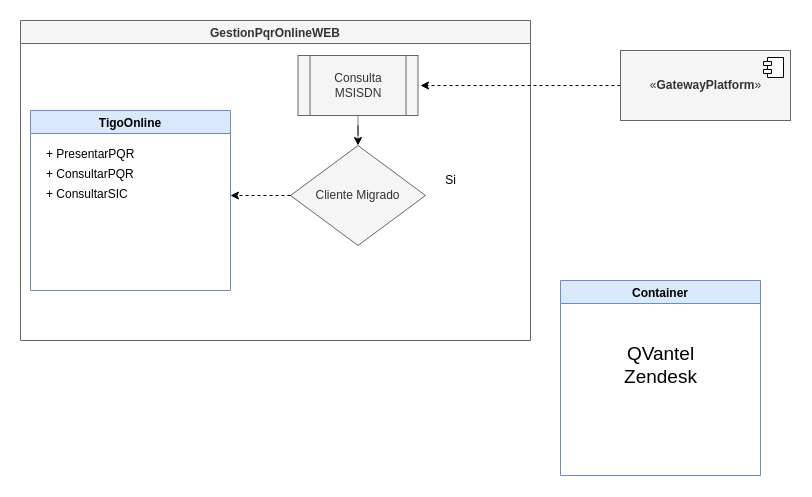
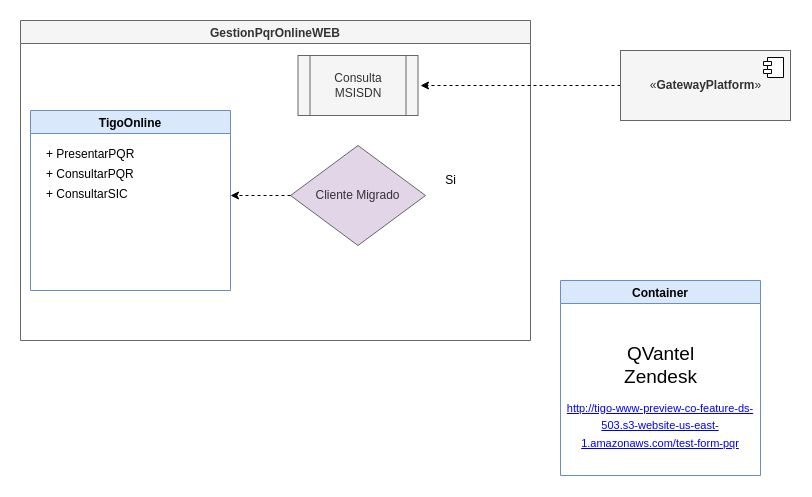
edge "Consulta MSISDN" -> "Cliente Migrado": removed
node "Cliente Migrado": fillcolor #f5f5f5 -> #e1d5e7
node "http://tigo-www-preview-co-feature-ds-503.s3-website-us-east-1.amazonaws.com/test-form-pqr": added
